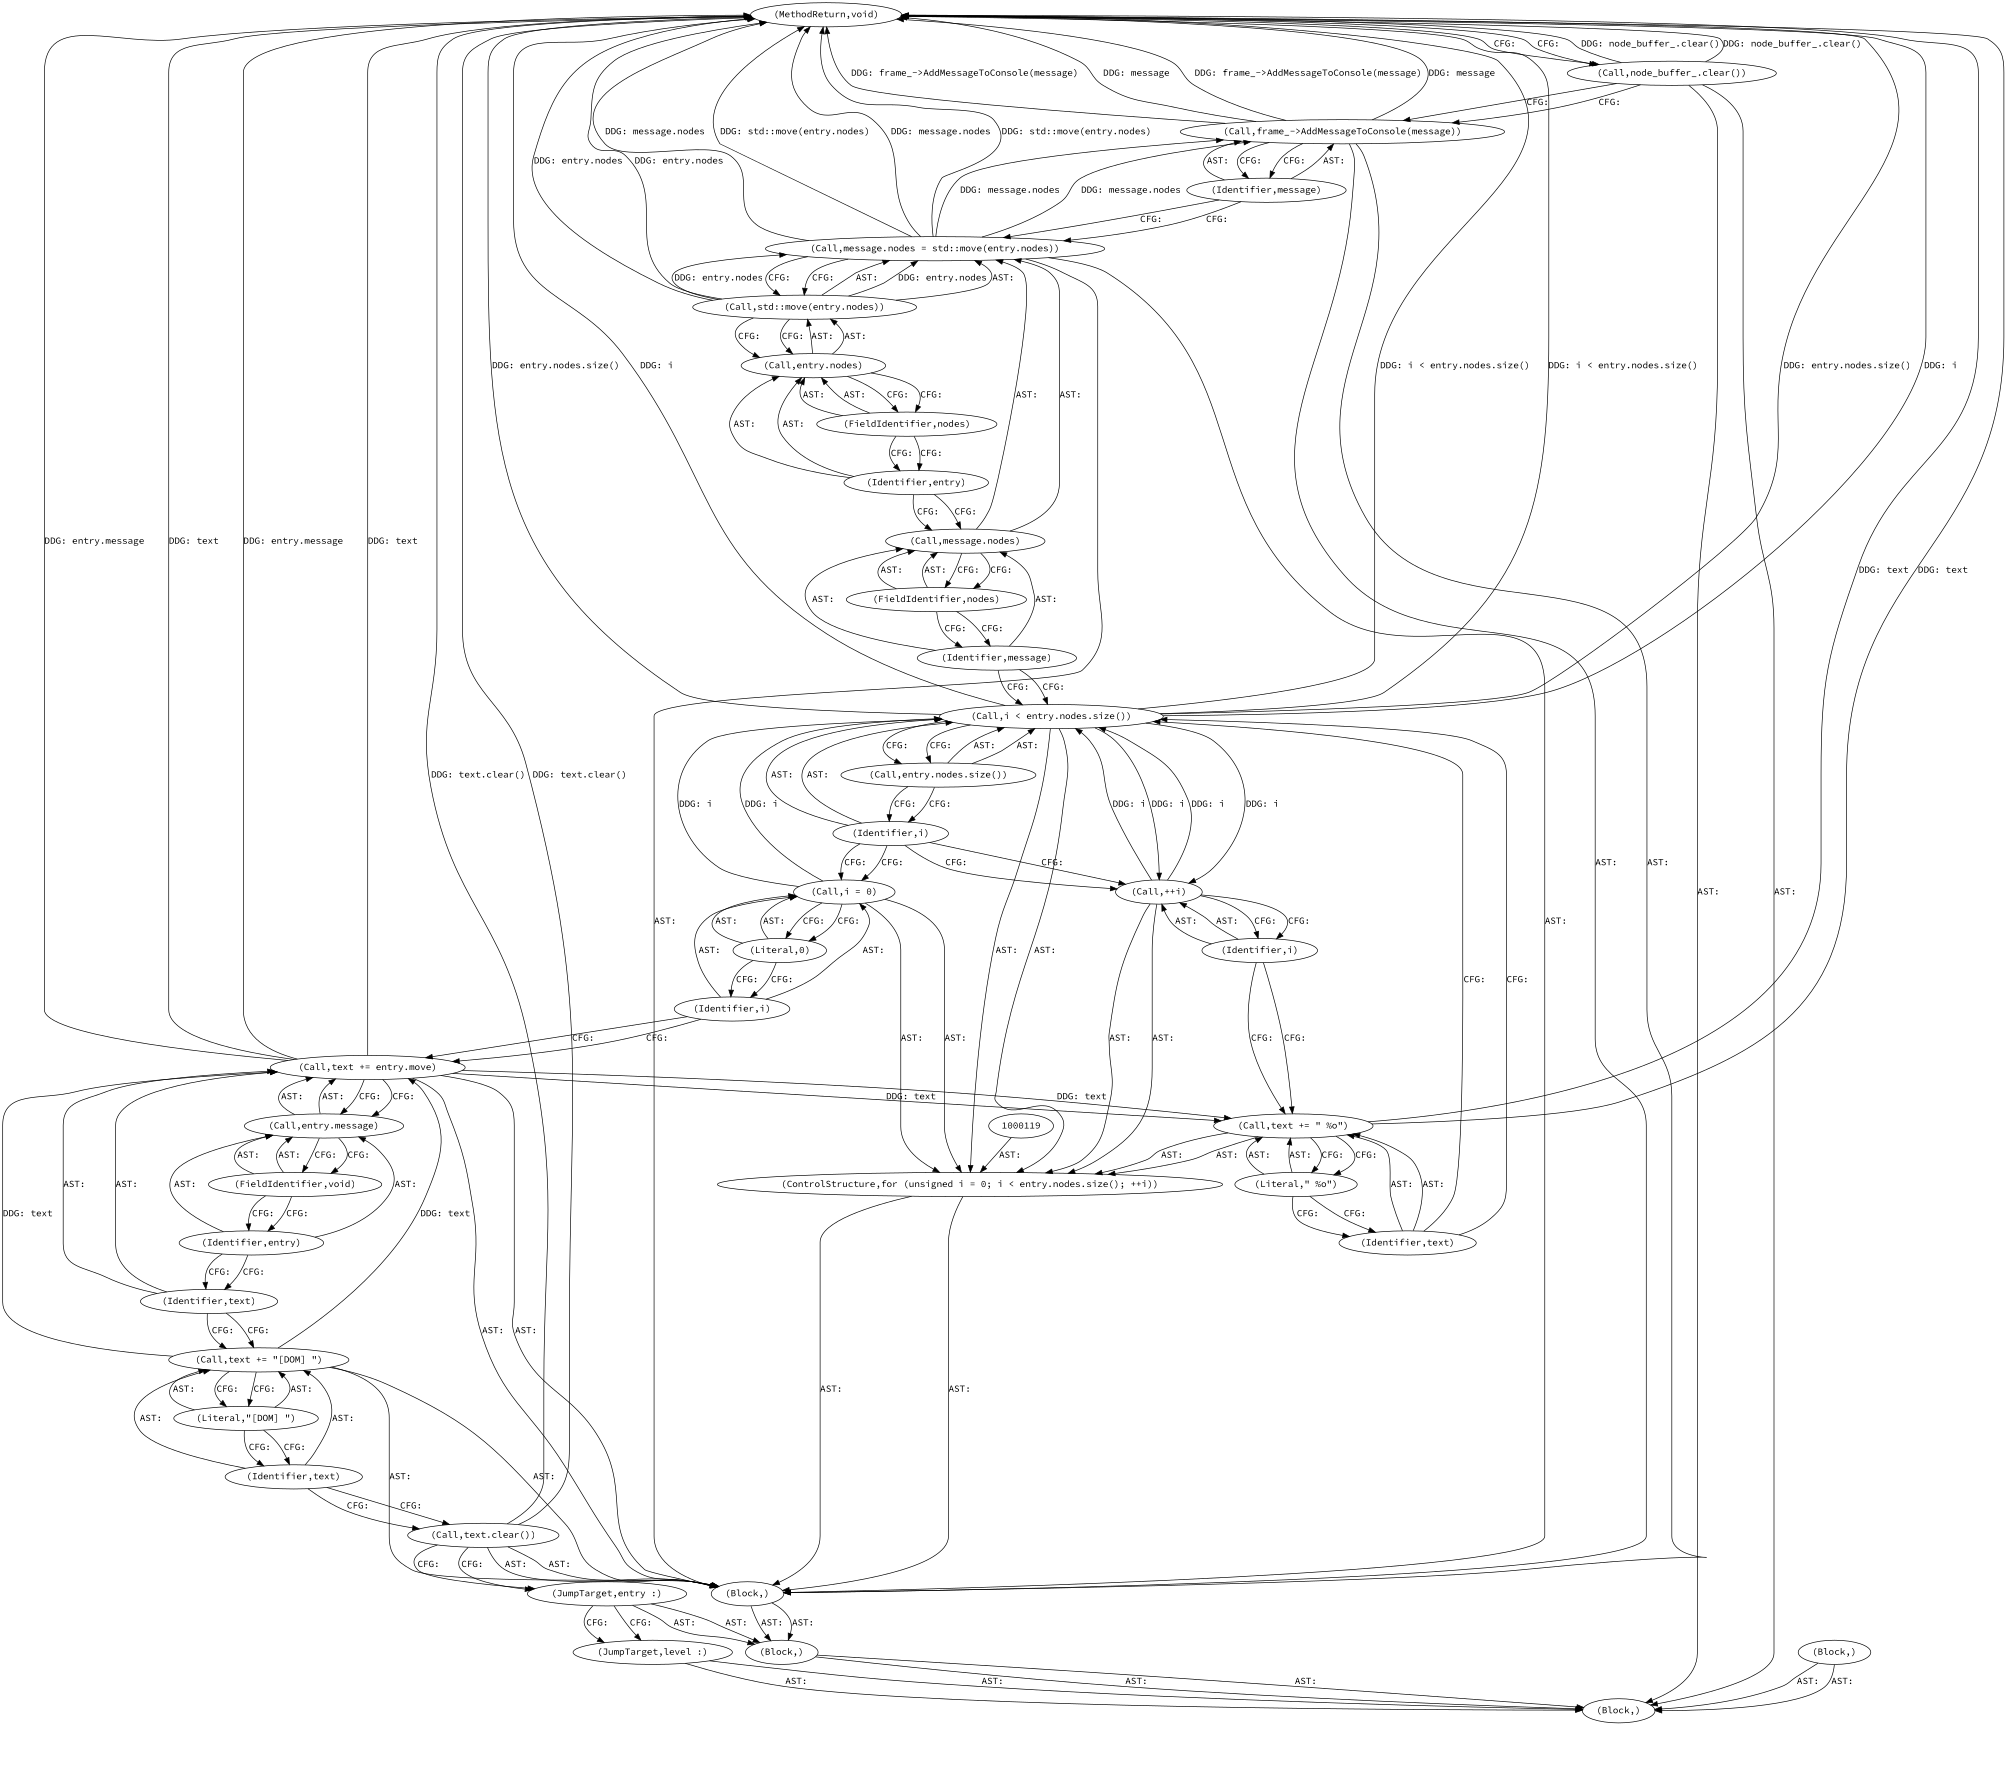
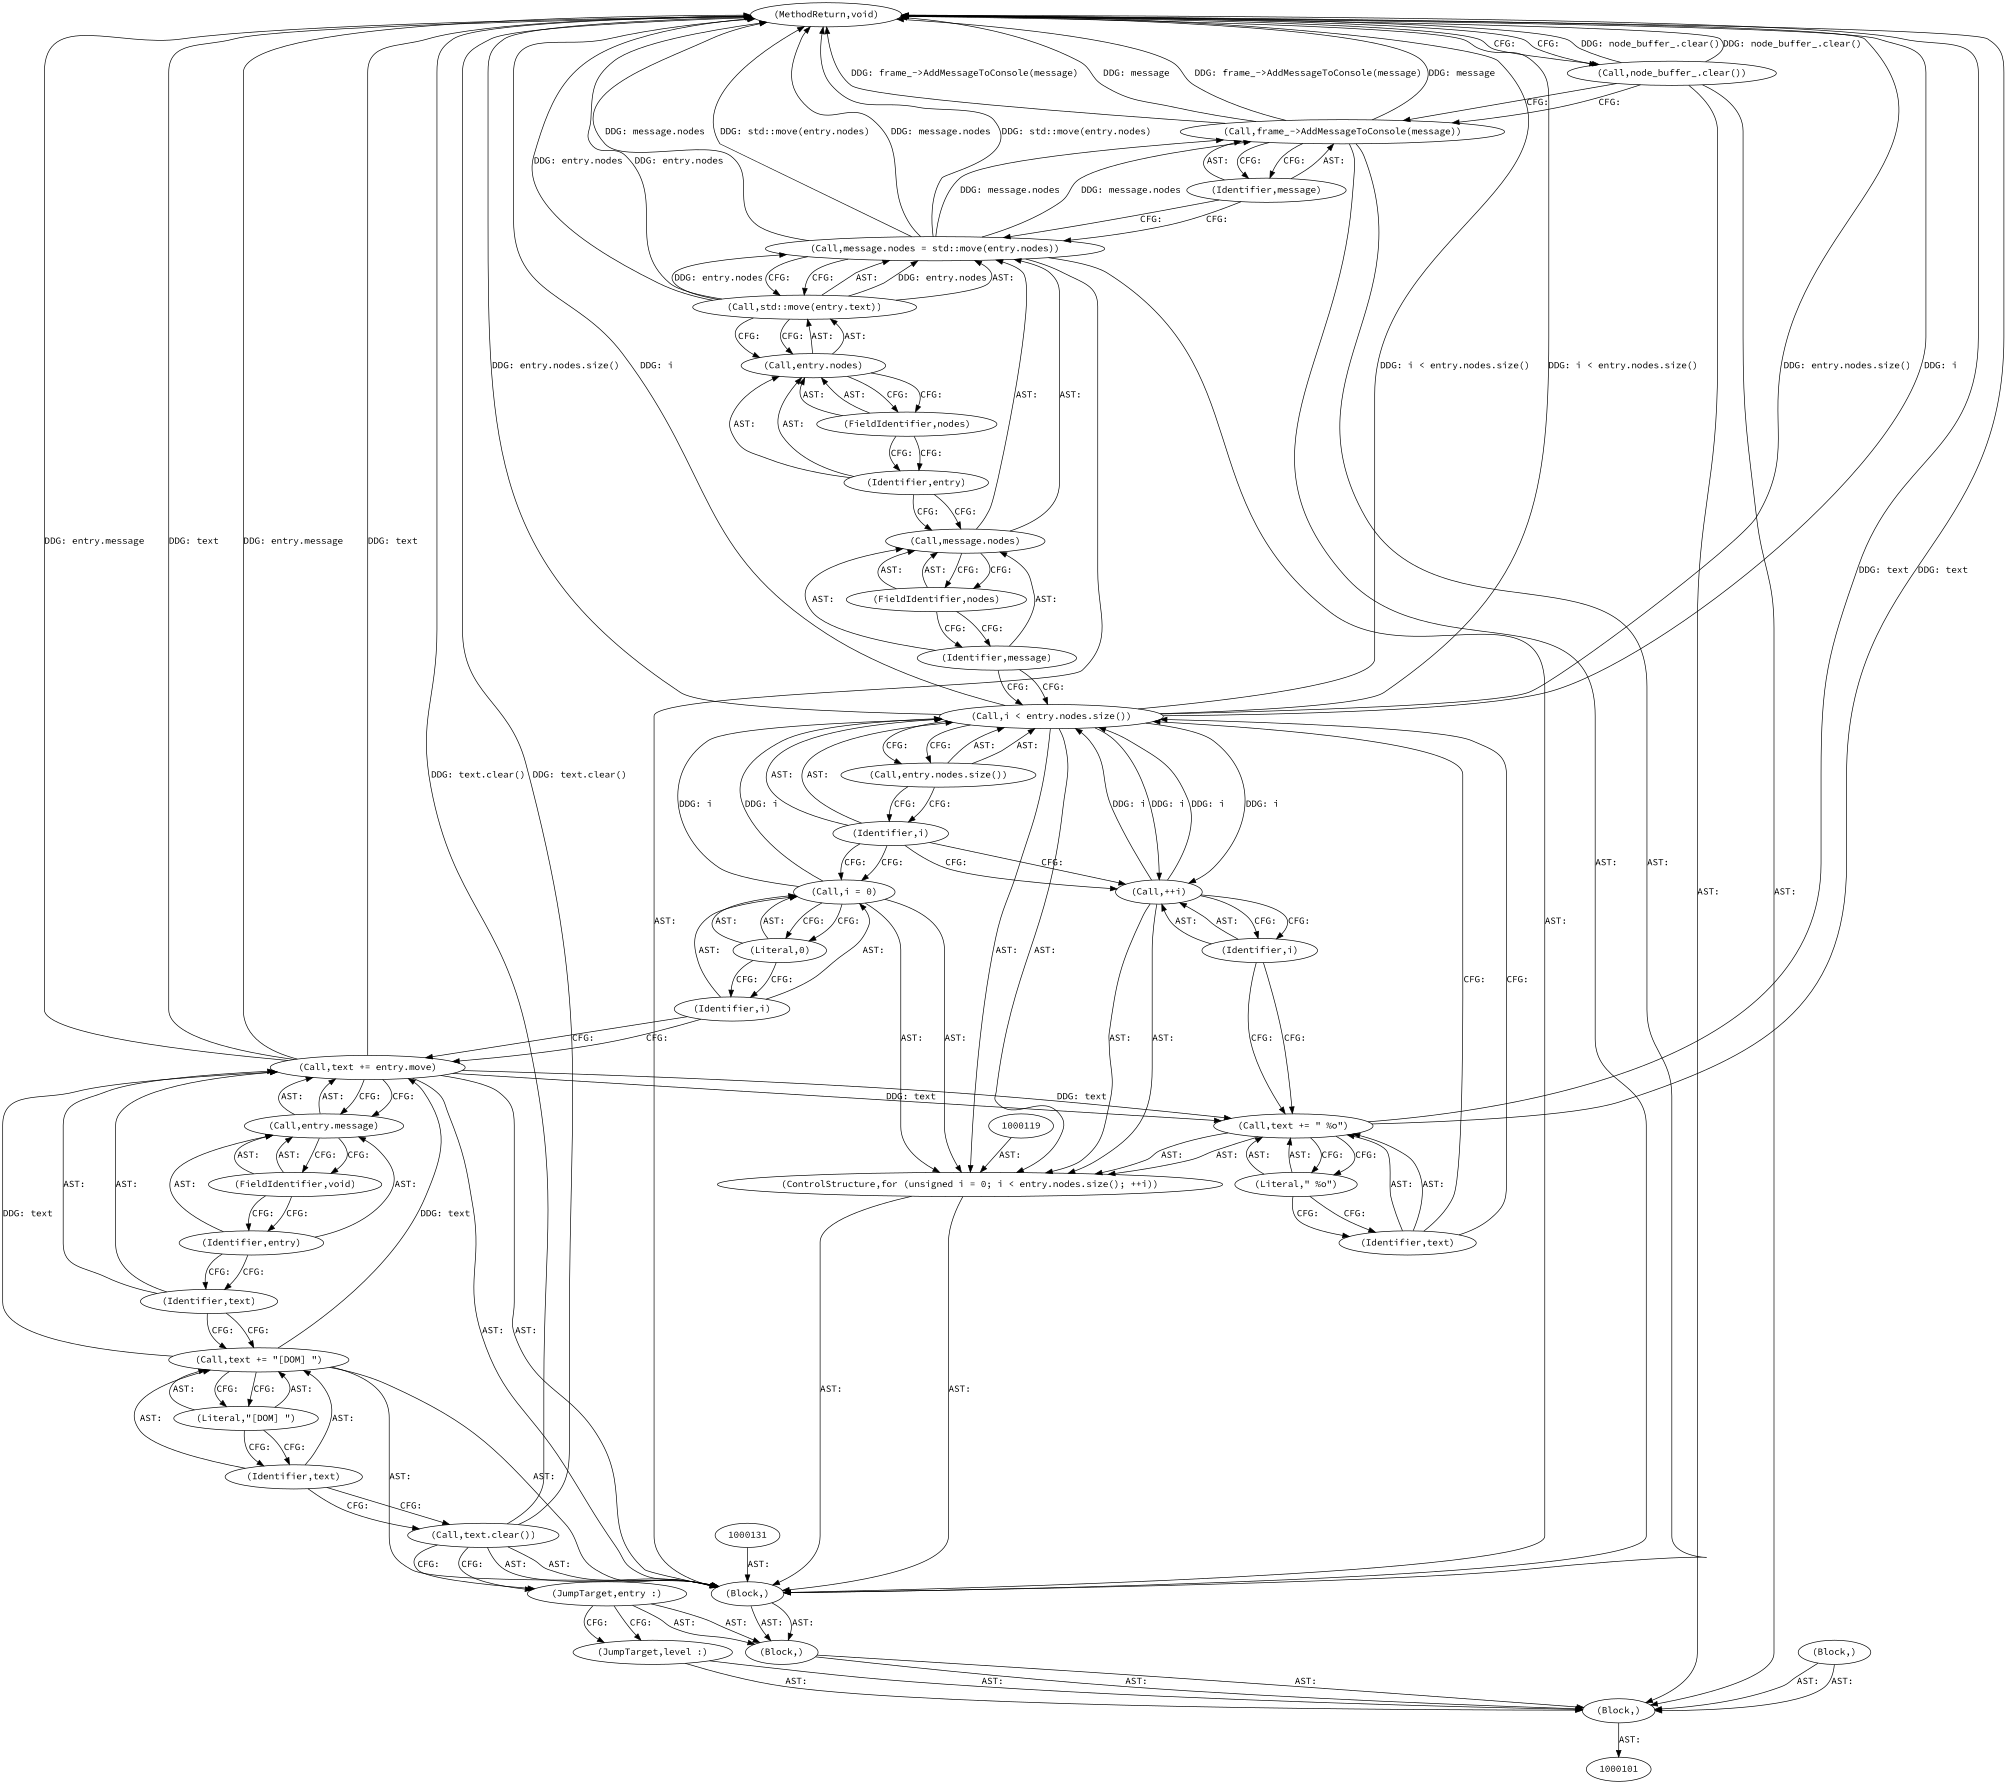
node "(Call,std::move(entry.nodes))": label "(Call,std::move(entry.nodes))" -> "(Call,std::move(entry.text))"
node "1000131": added
node "1000101": added
